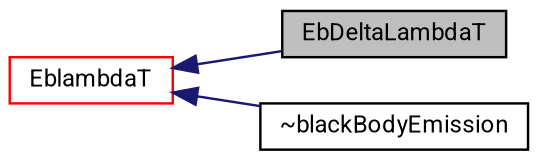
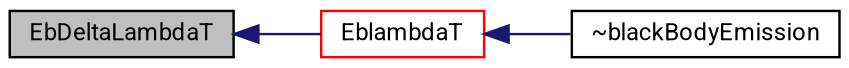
edge "EbDeltaLambdaT" -> "EblambdaT": reversed
